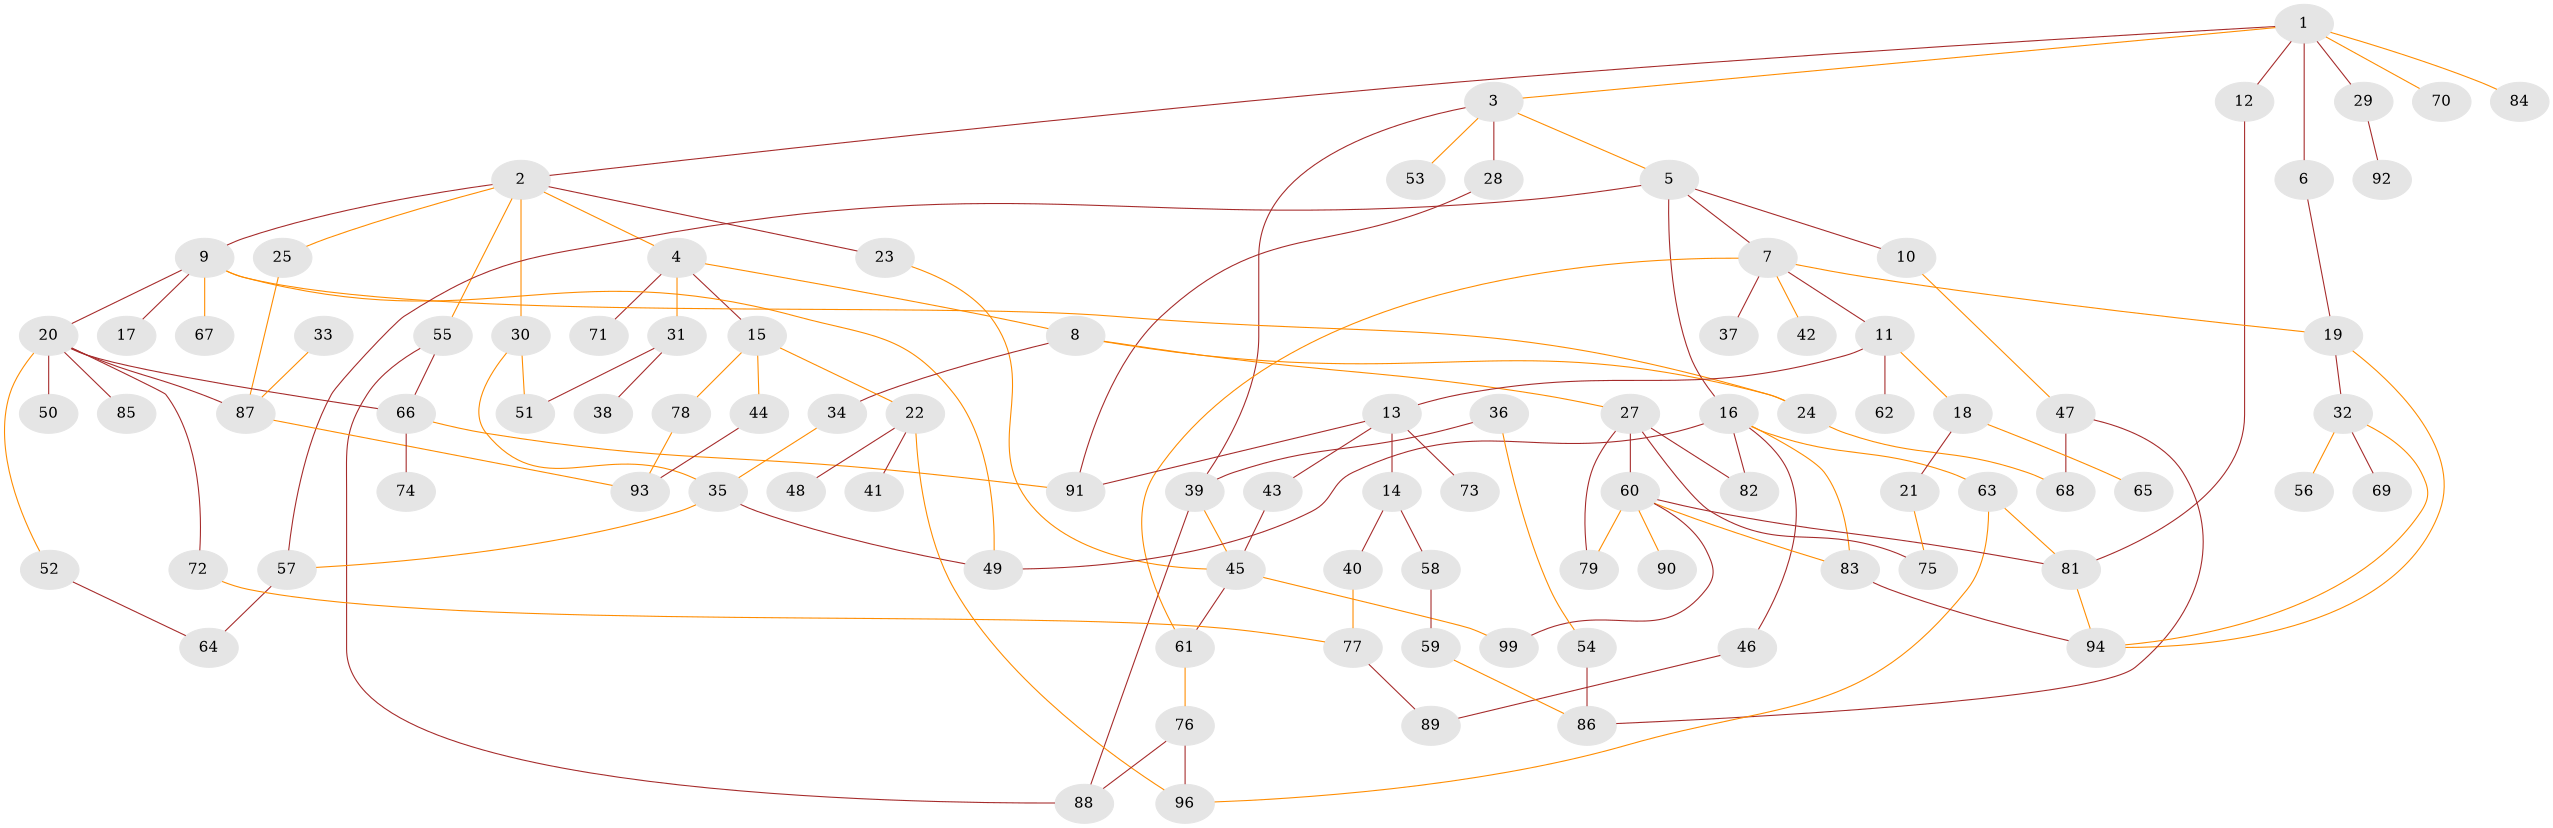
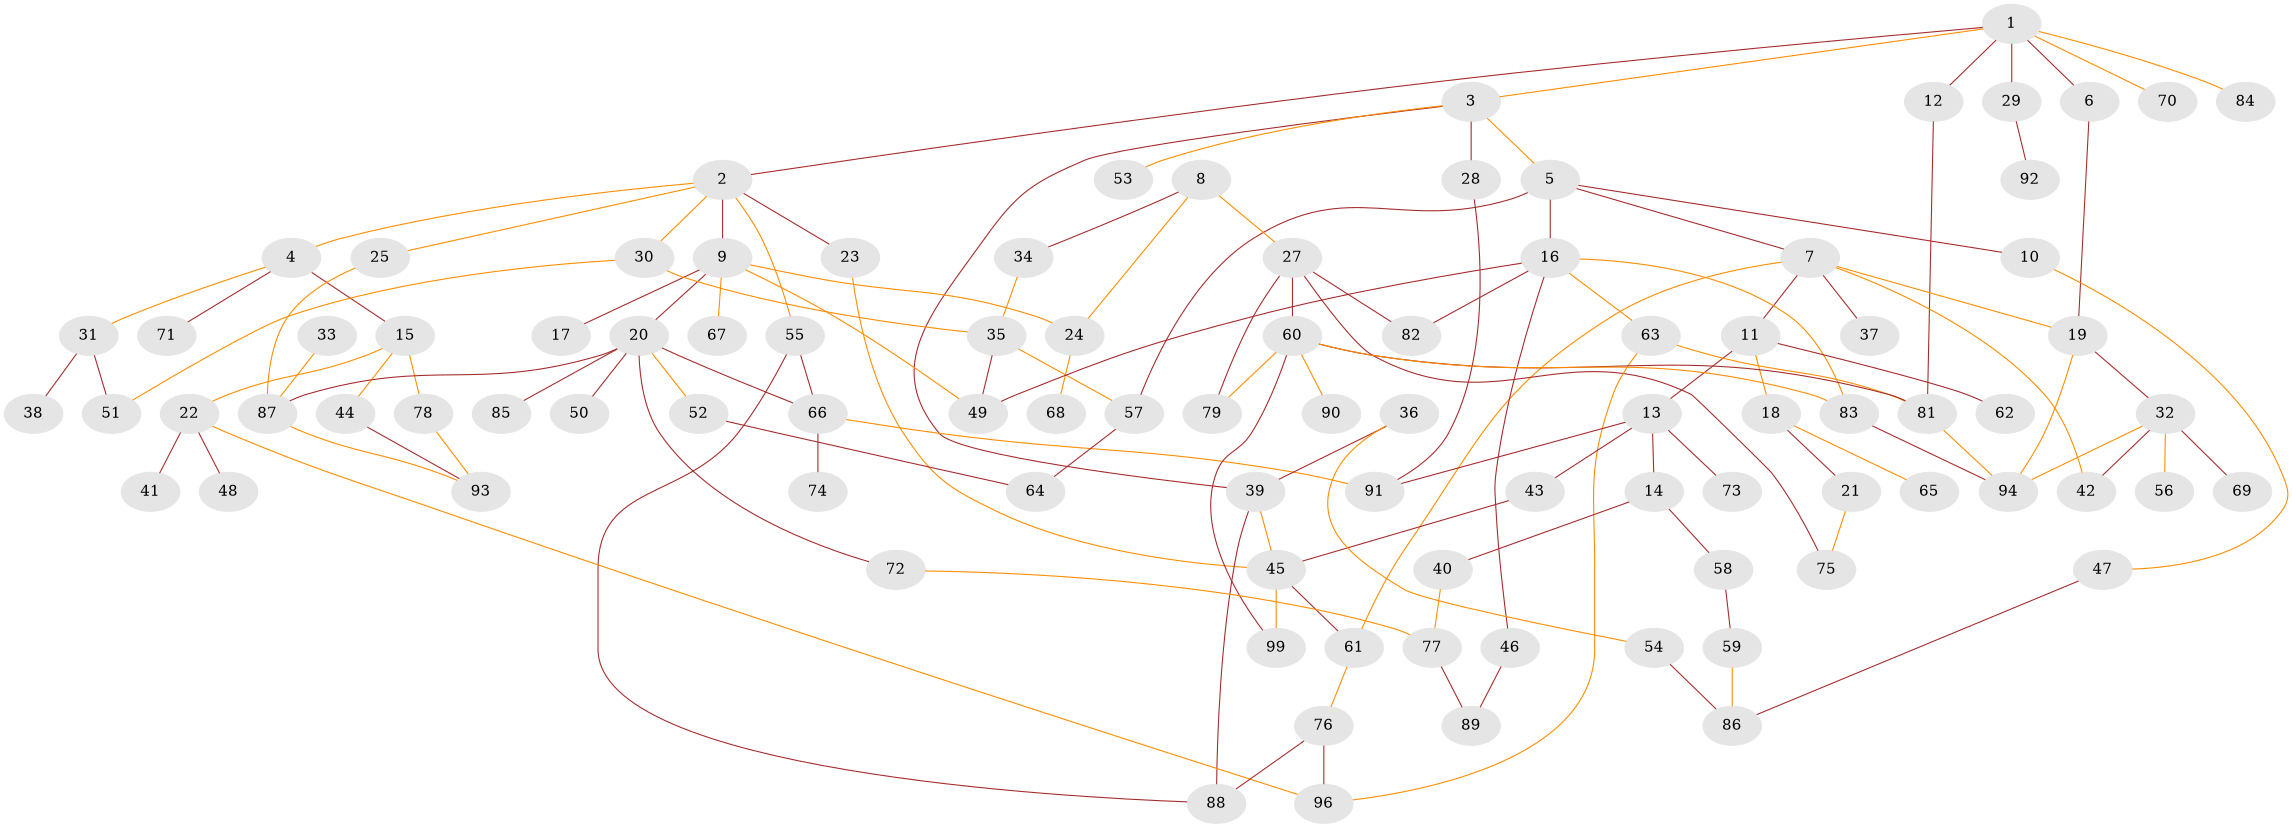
edge "4" -- "8": removed
edge "47" -- "68": removed
edge "32" -- "42": added
